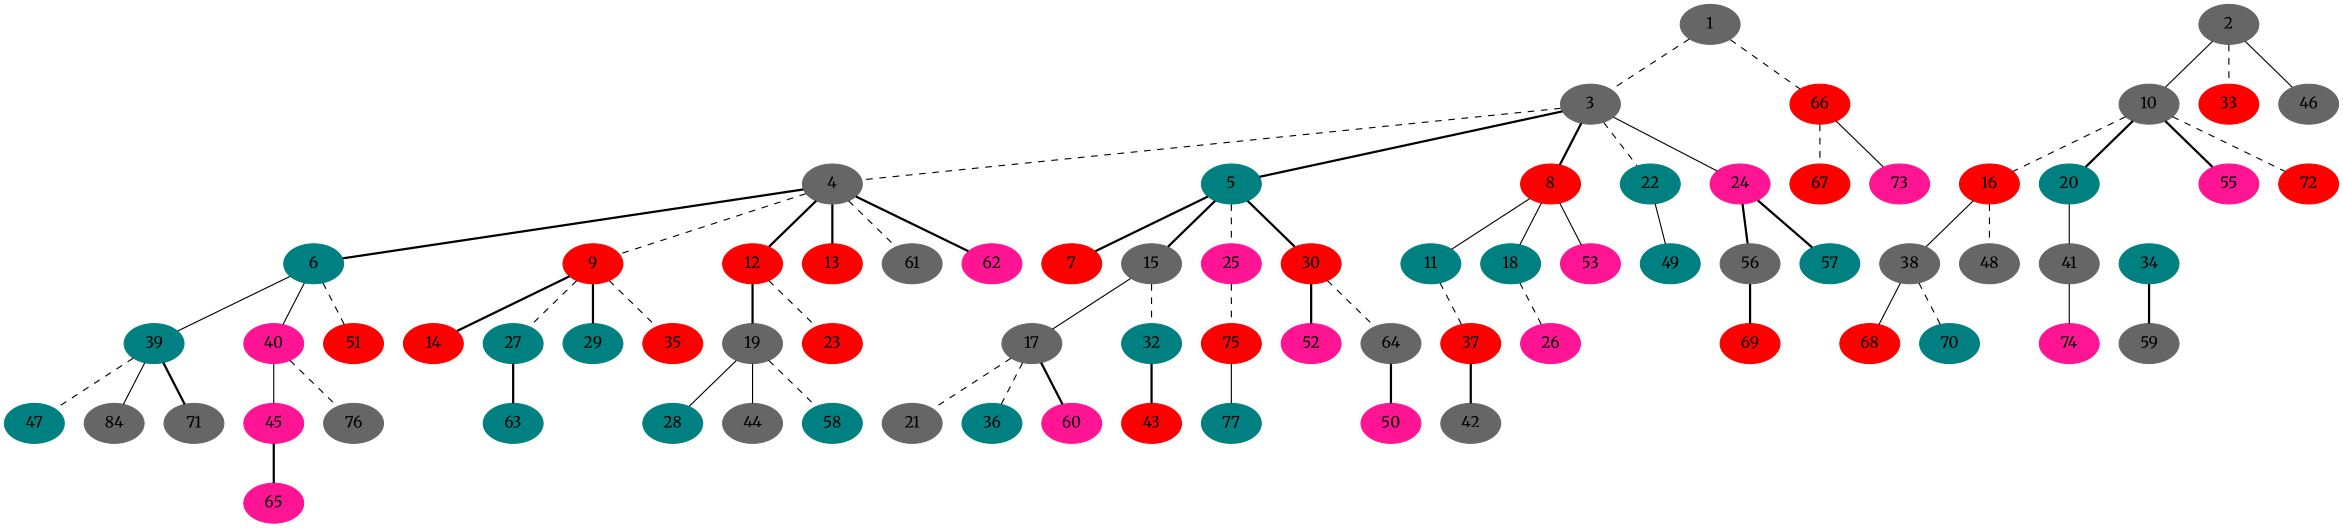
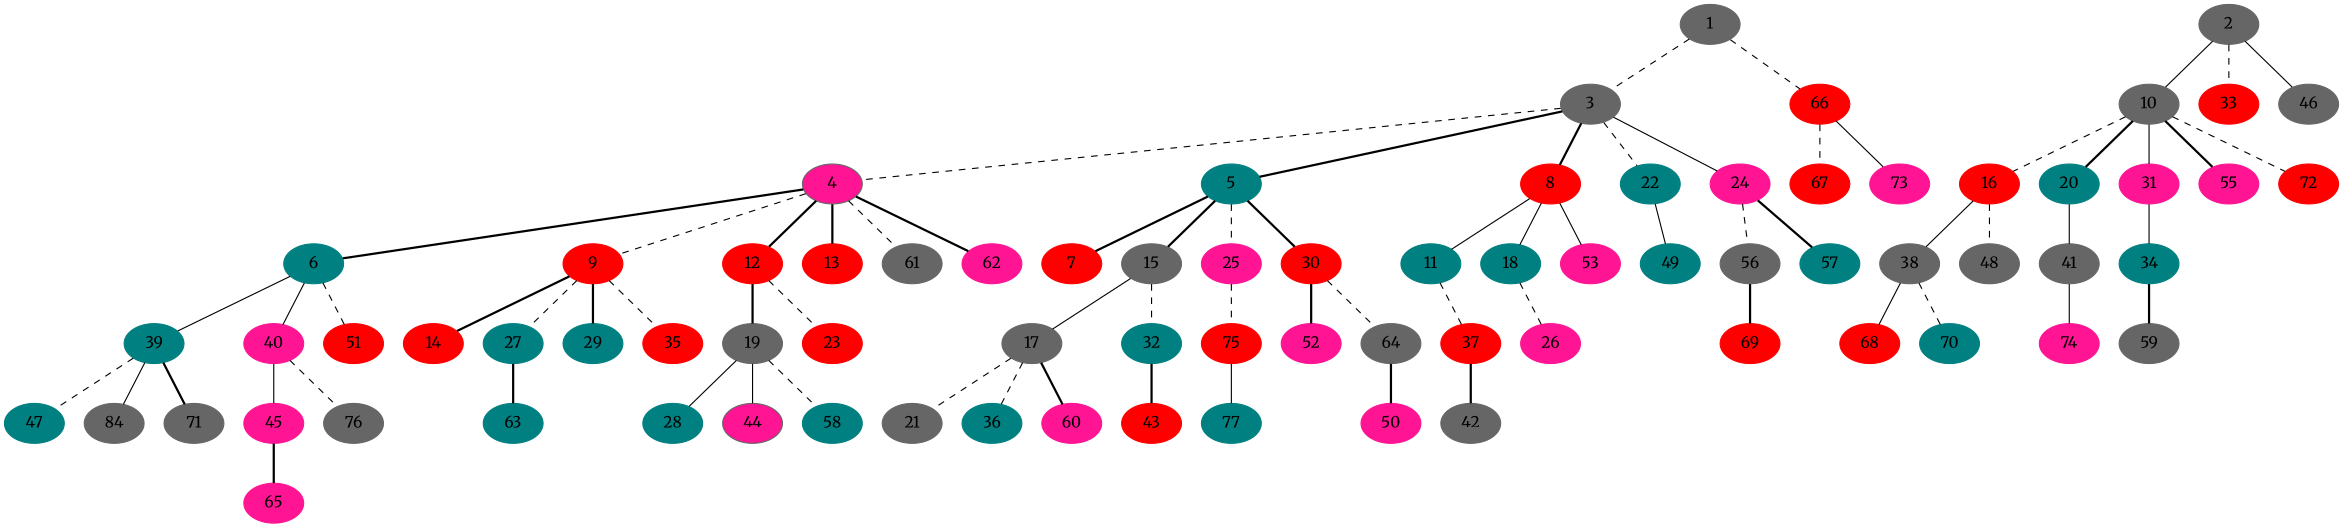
node "4": fillcolor gray40 -> deeppink
node "31": added
edge "24" -- "56": style bold -> dashed
node "44": fillcolor gray40 -> deeppink
